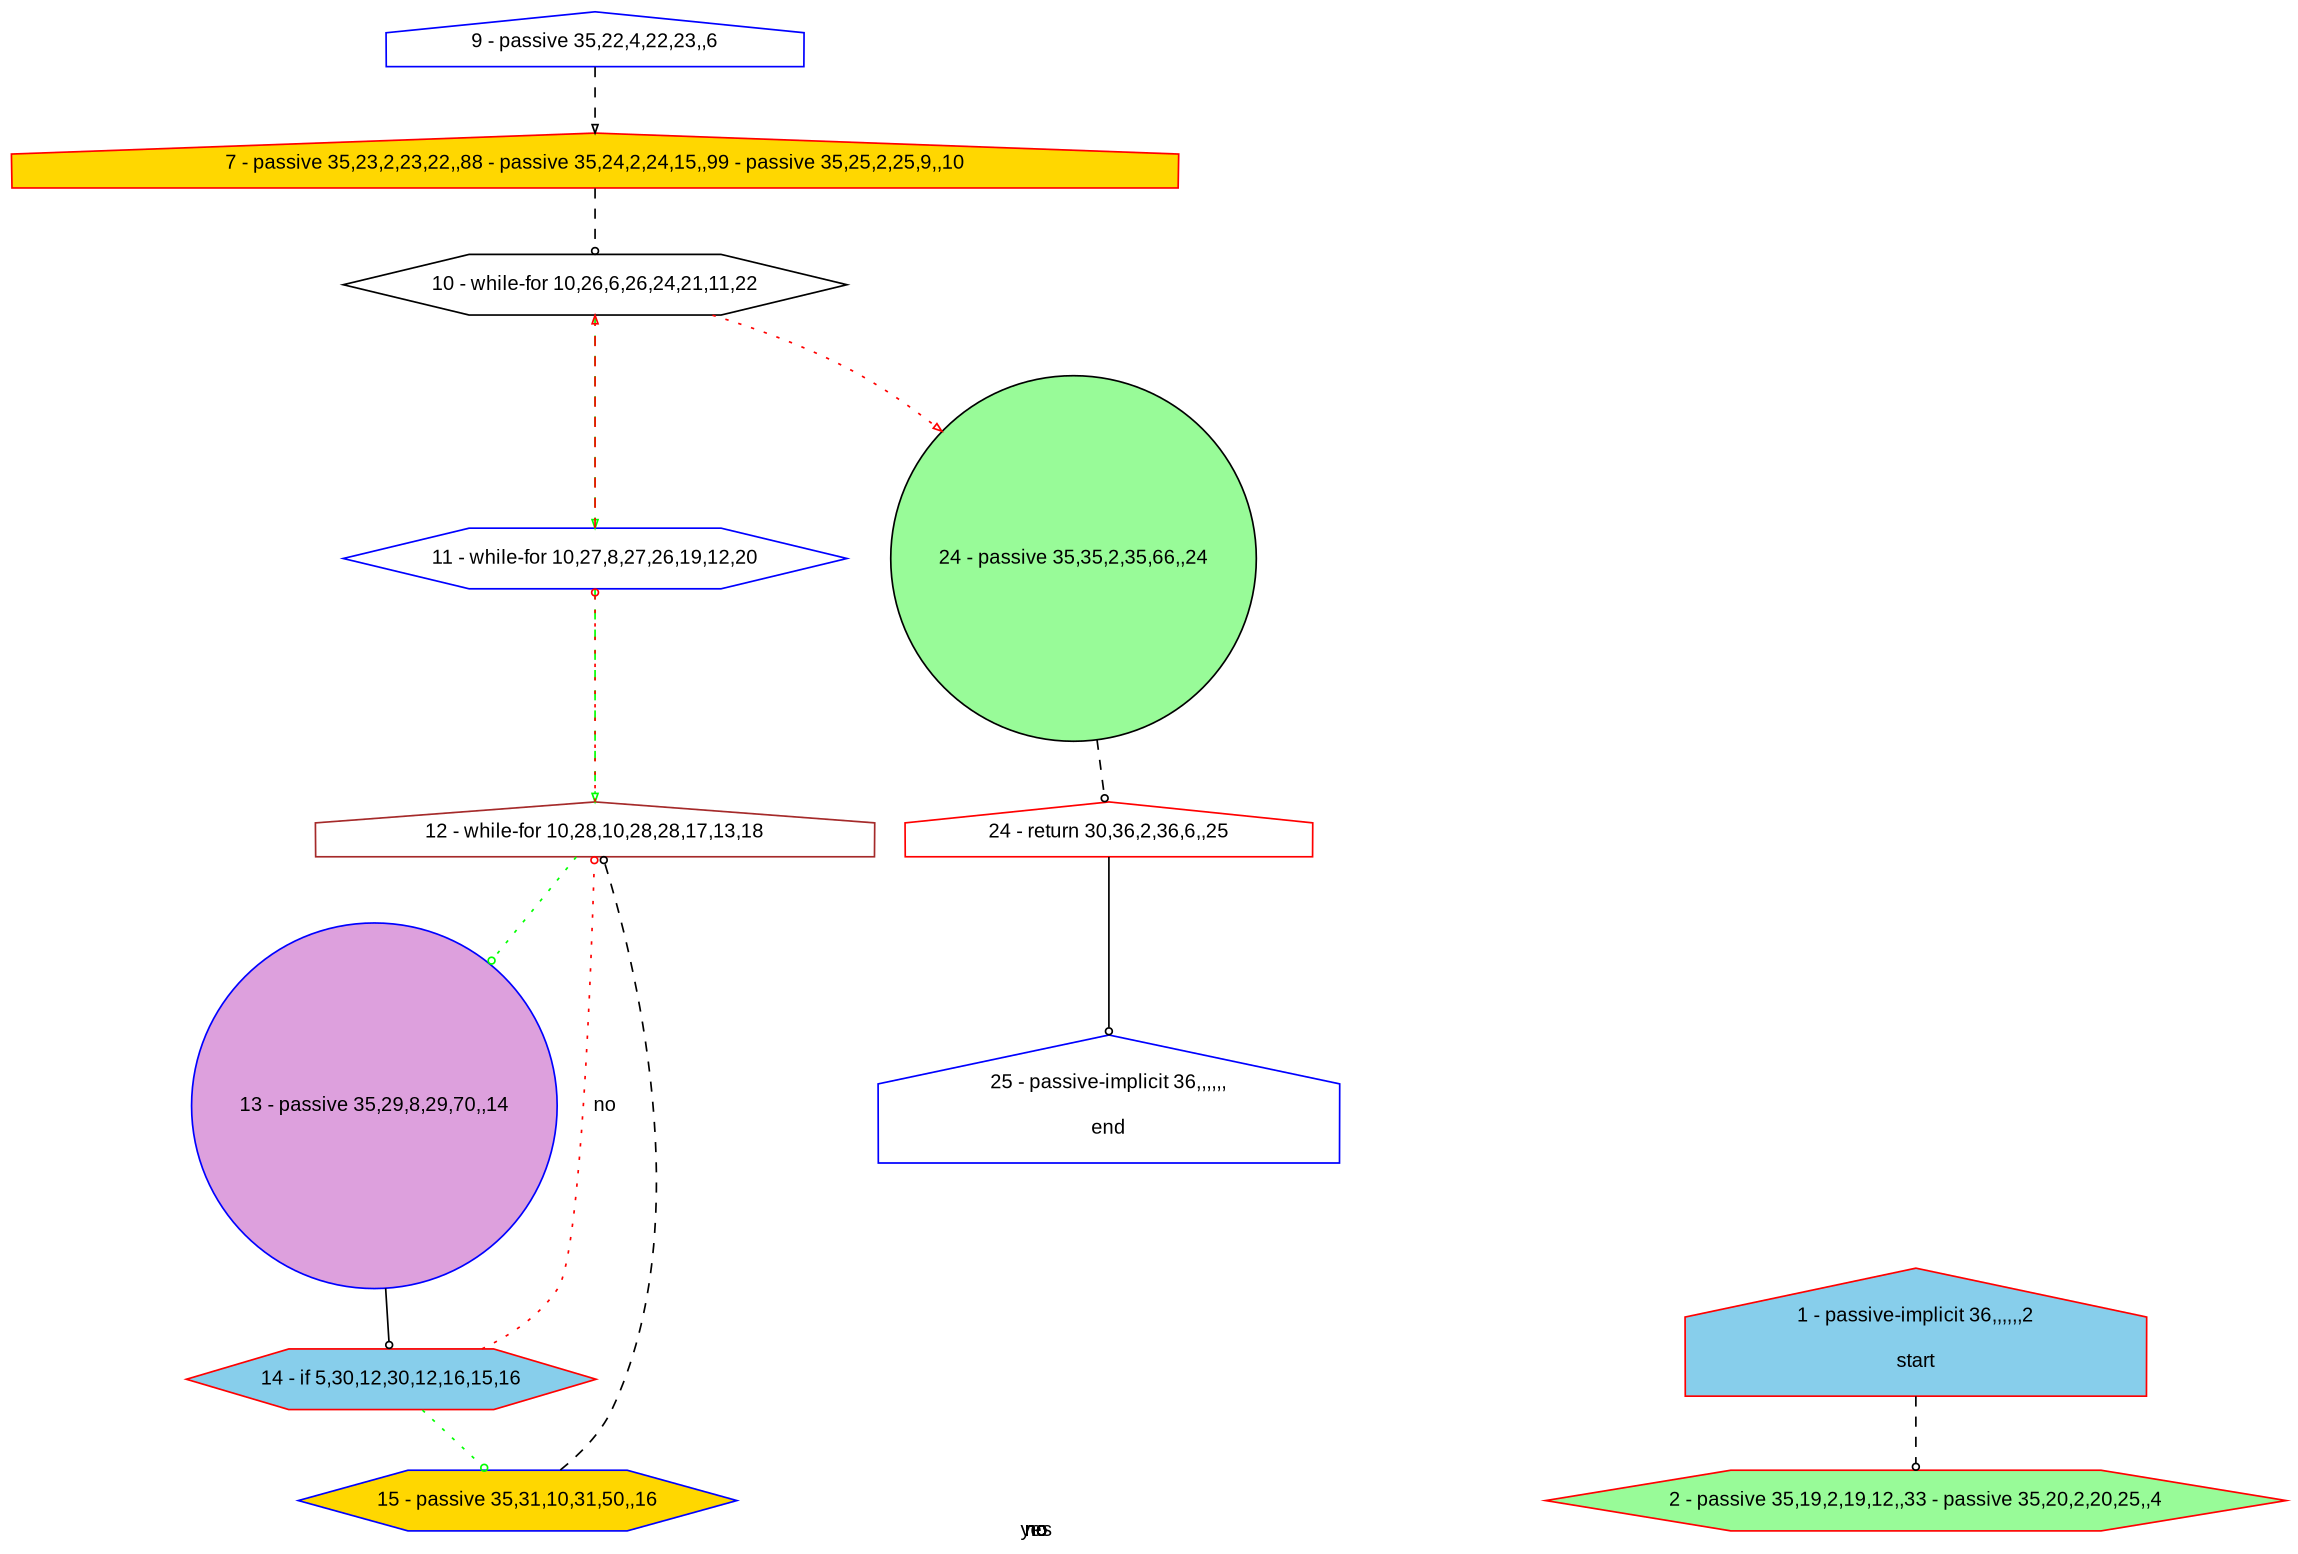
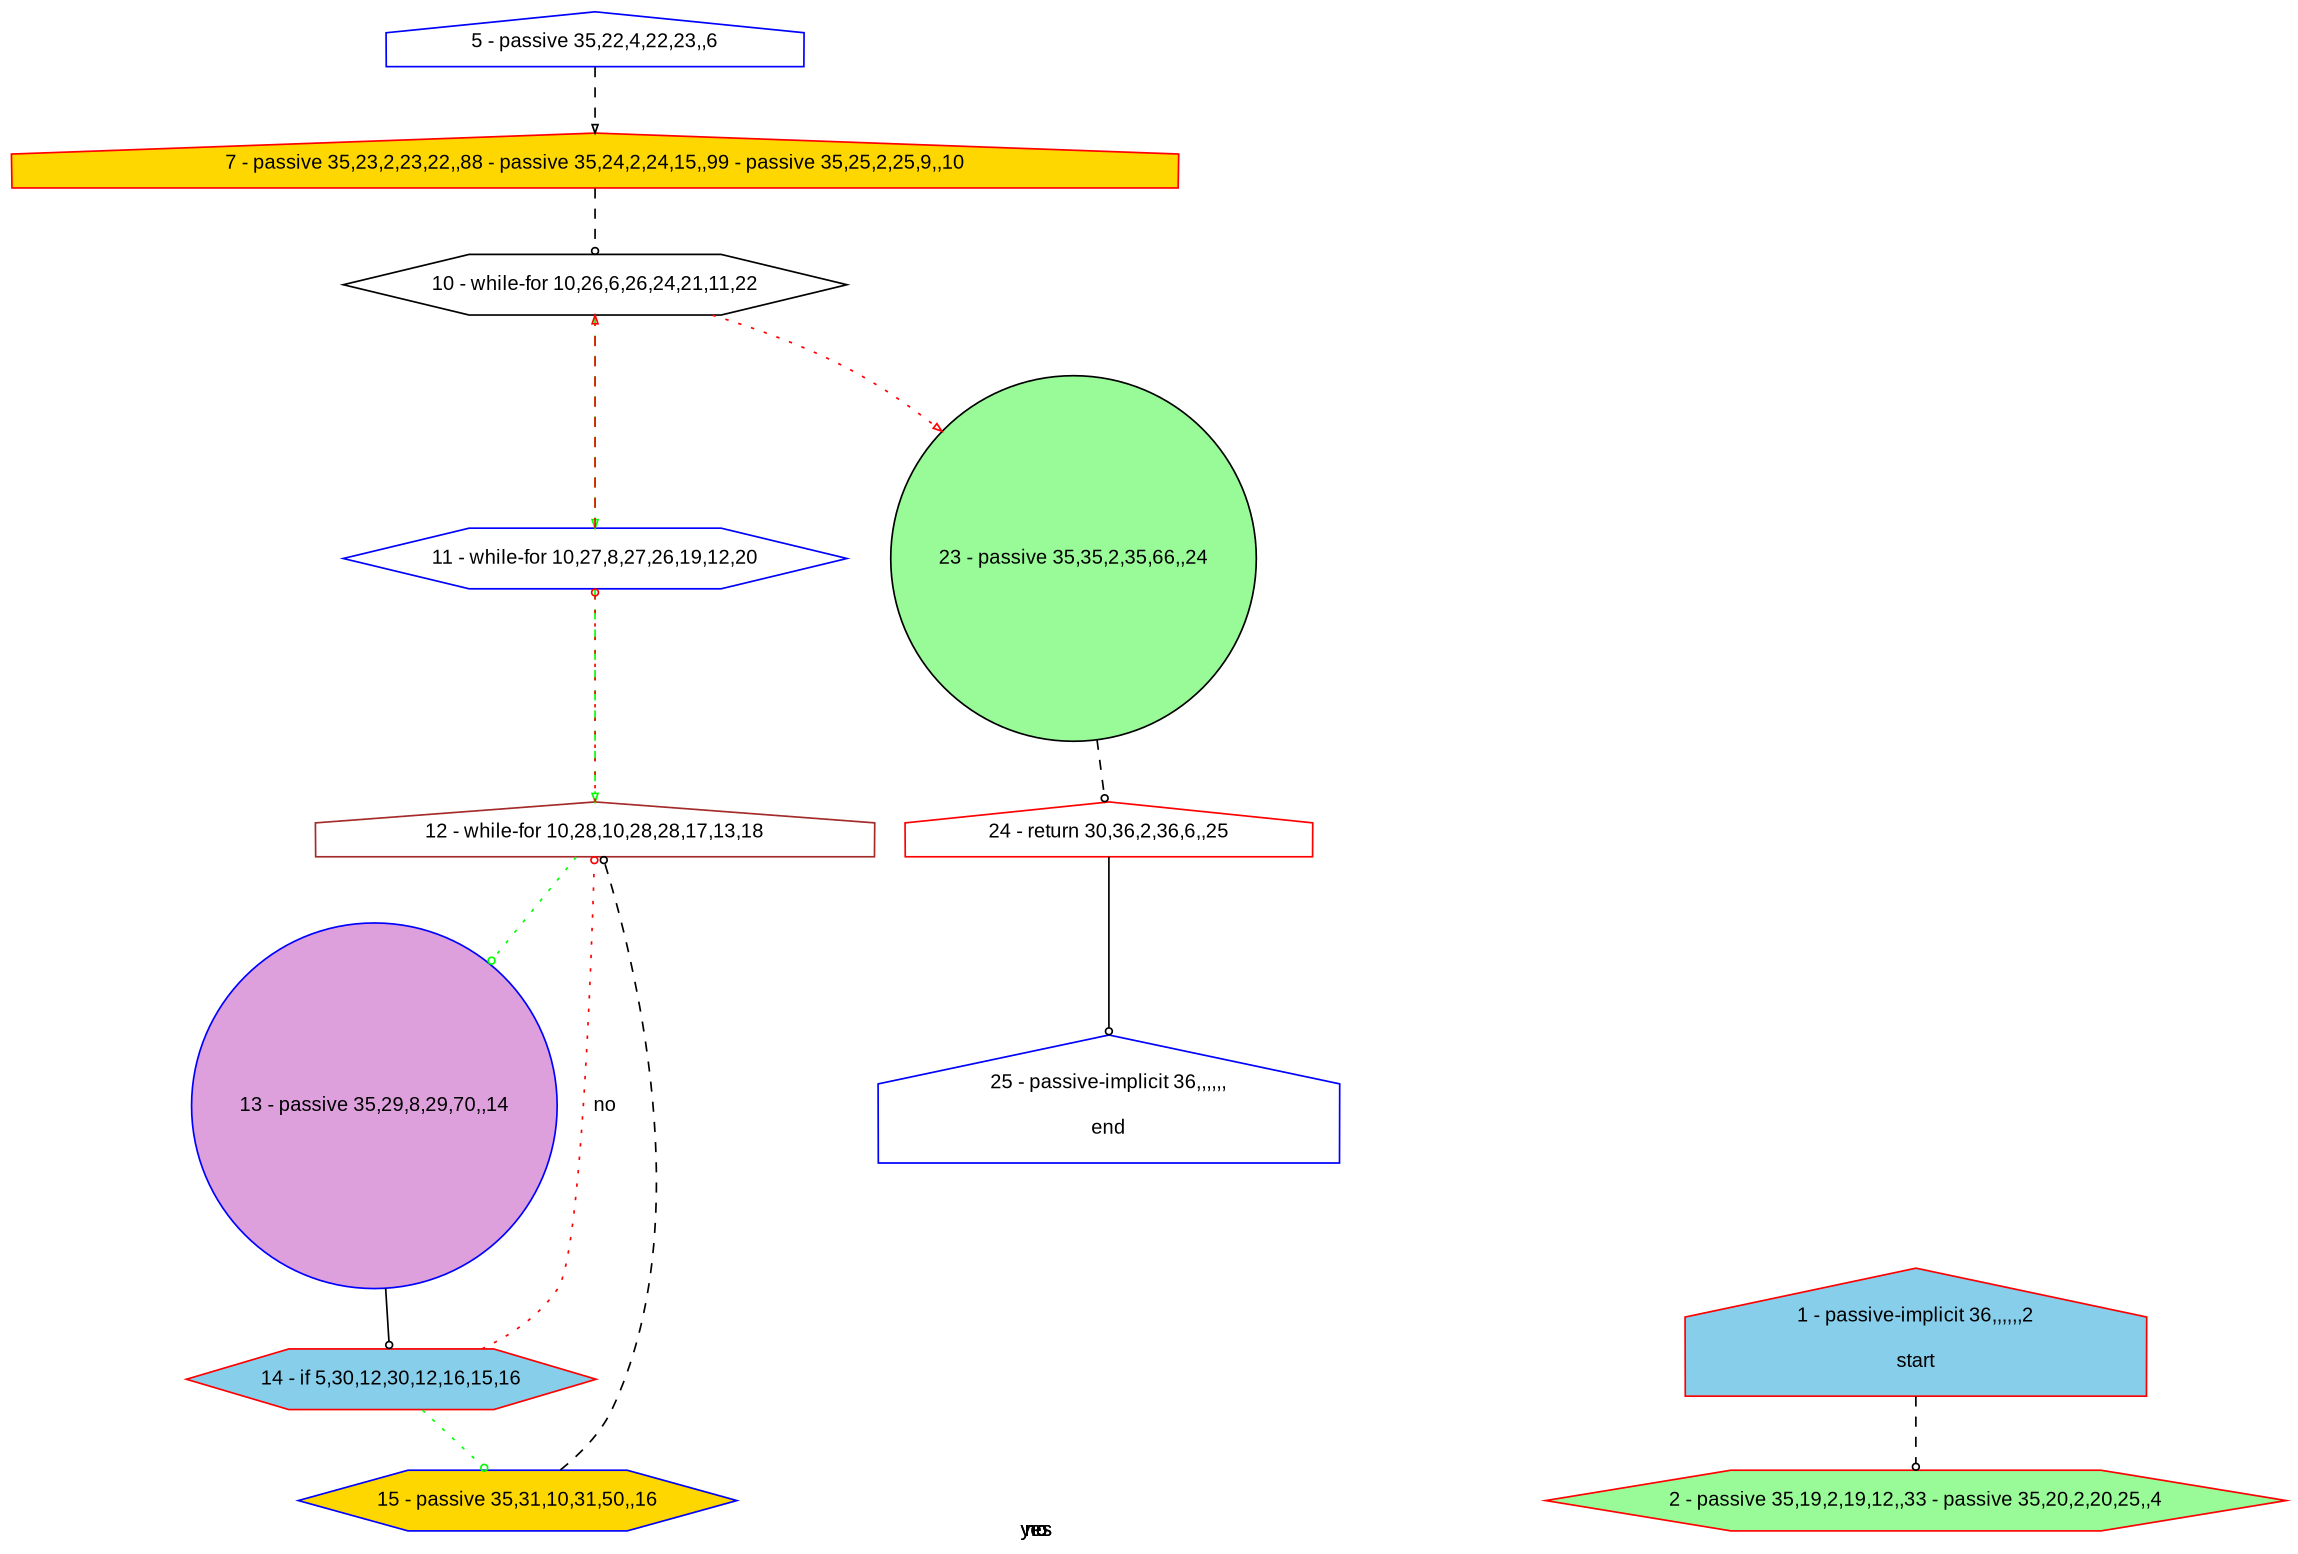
node "9 - passive 35,22,4,22,23,,6": label "9 - passive 35,22,4,22,23,,6" -> "5 - passive 35,22,4,22,23,,6"
node "24 - passive 35,35,2,35,66,,24": label "24 - passive 35,35,2,35,66,,24" -> "23 - passive 35,35,2,35,66,,24"
edge "10 - while-for 10,26,6,26,24,21,11,22" -> "11 - while-for 10,27,8,27,26,19,12,20": label "no" -> "yes"
